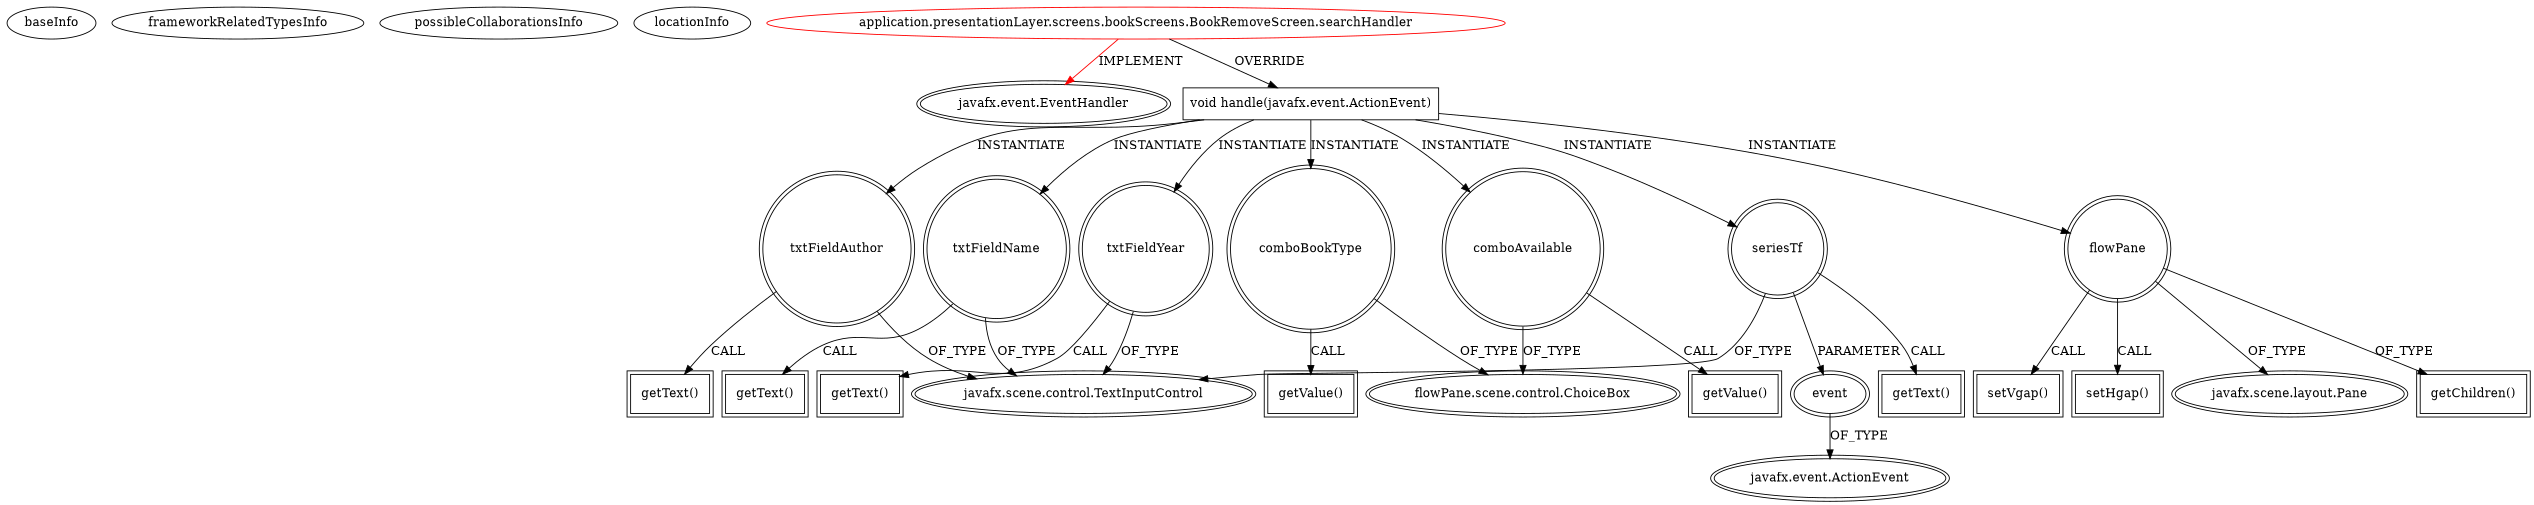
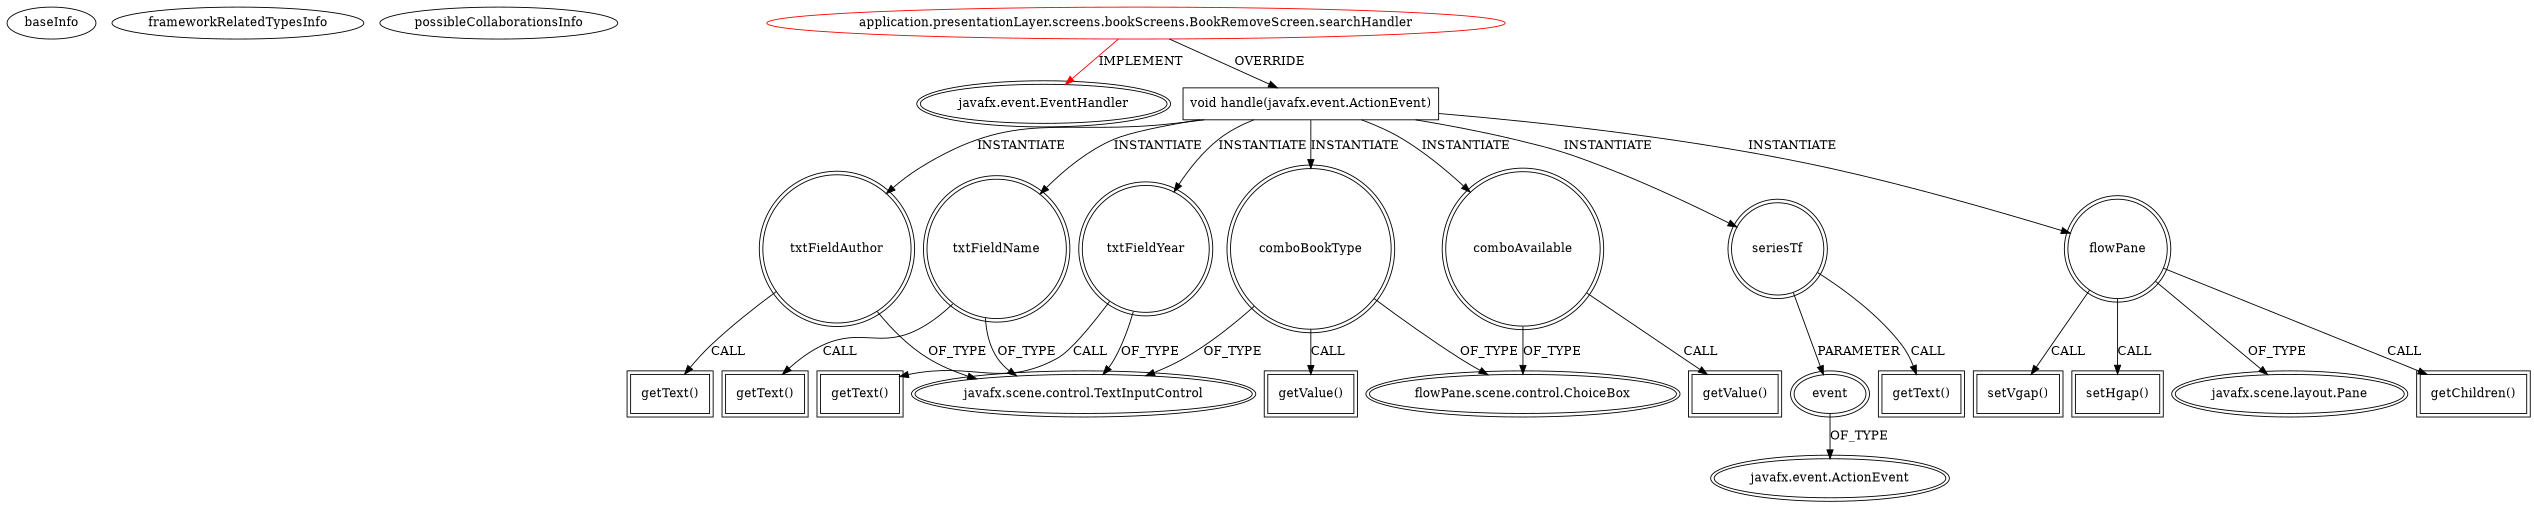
node "locationInfo": removed
edge "flowPane" -> "getChildren()": label "OF_TYPE" -> "CALL"
edge "seriesTf" -> "javafx.scene.control.TextInputControl": now "comboBookType" -> "javafx.scene.control.TextInputControl"
